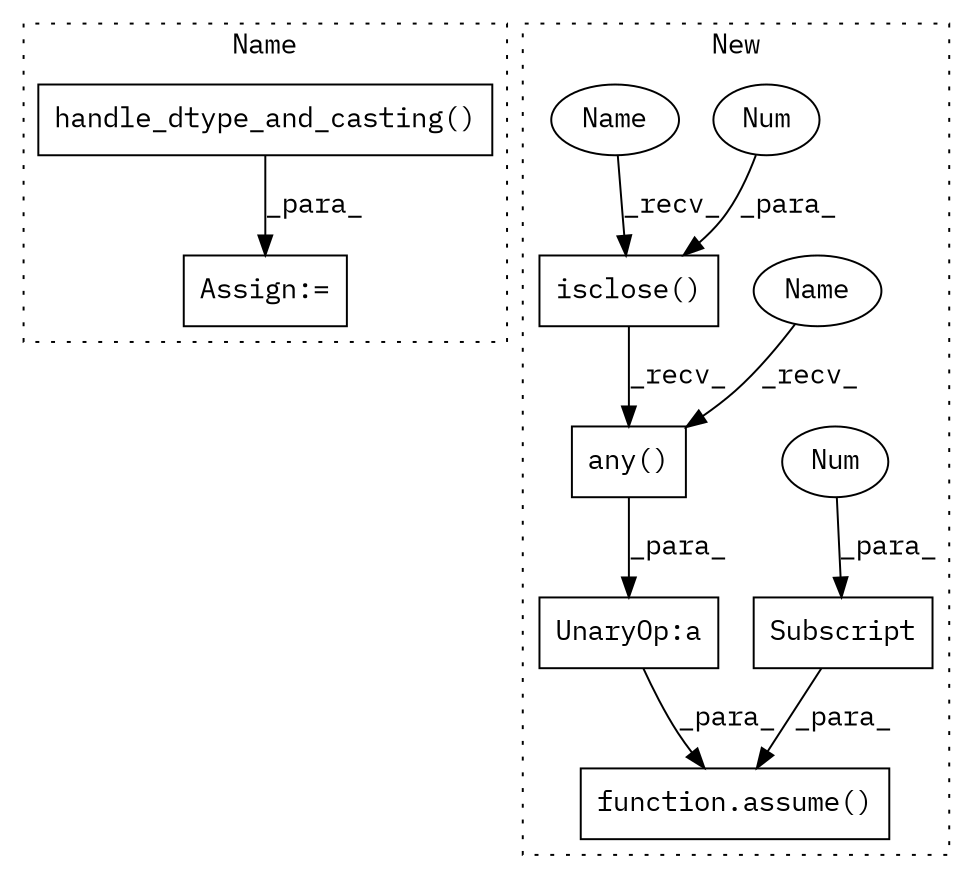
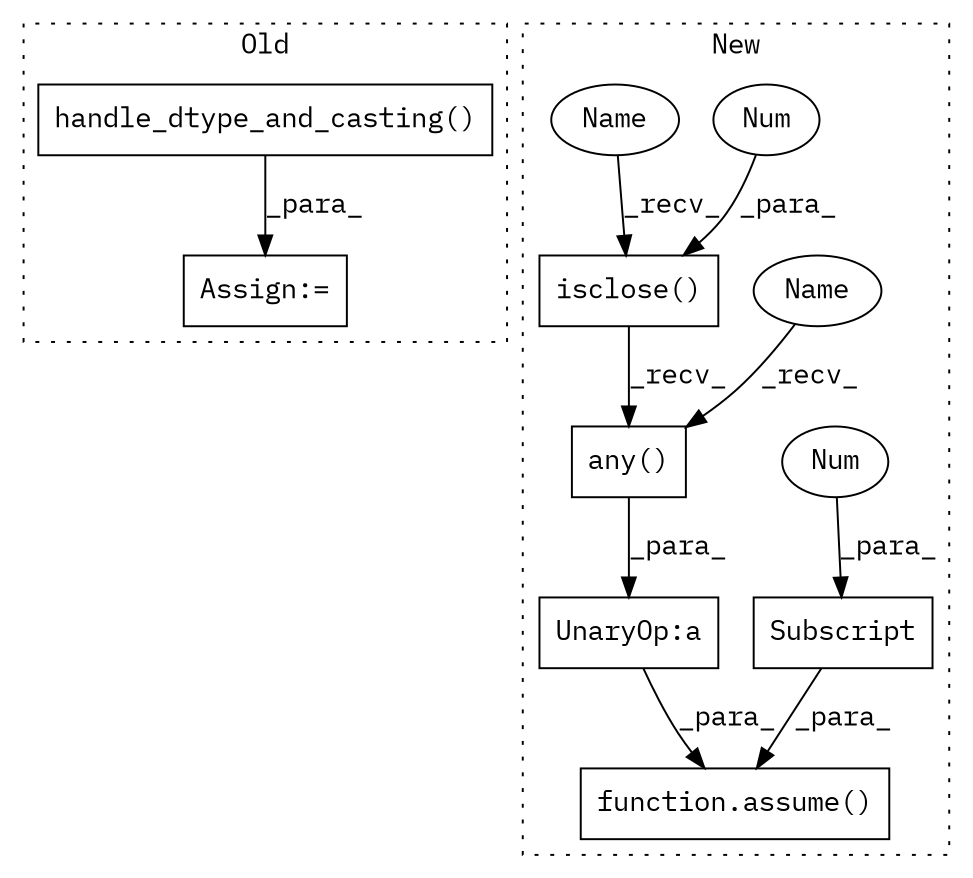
cluster "Name": label "Name" -> "Old"
